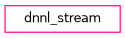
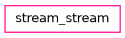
node "dnnl_stream": label "dnnl_stream" -> "stream_stream"
